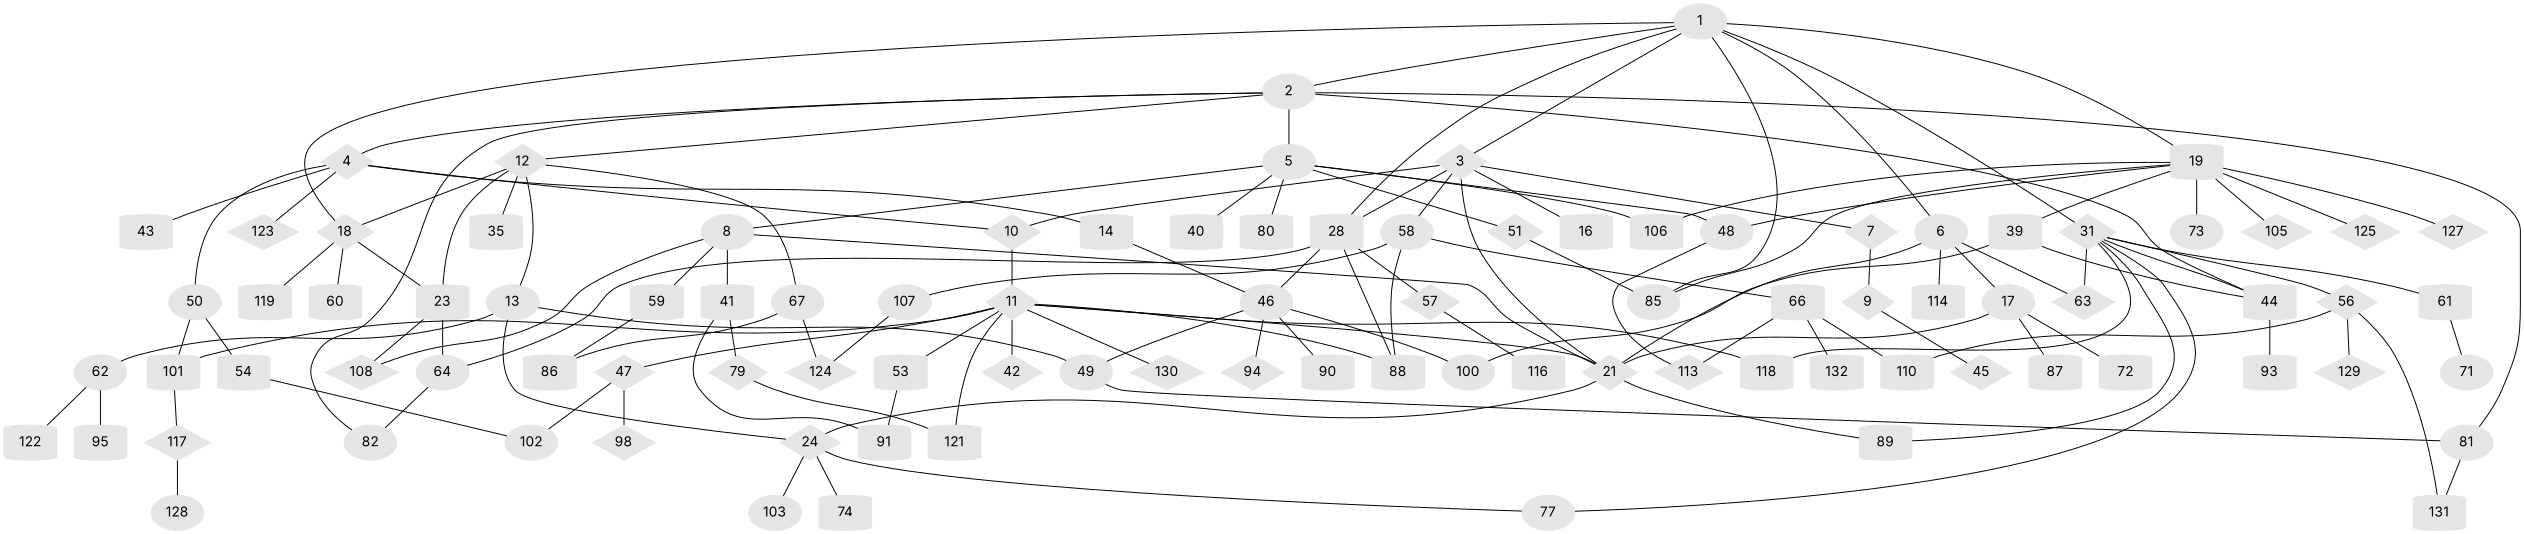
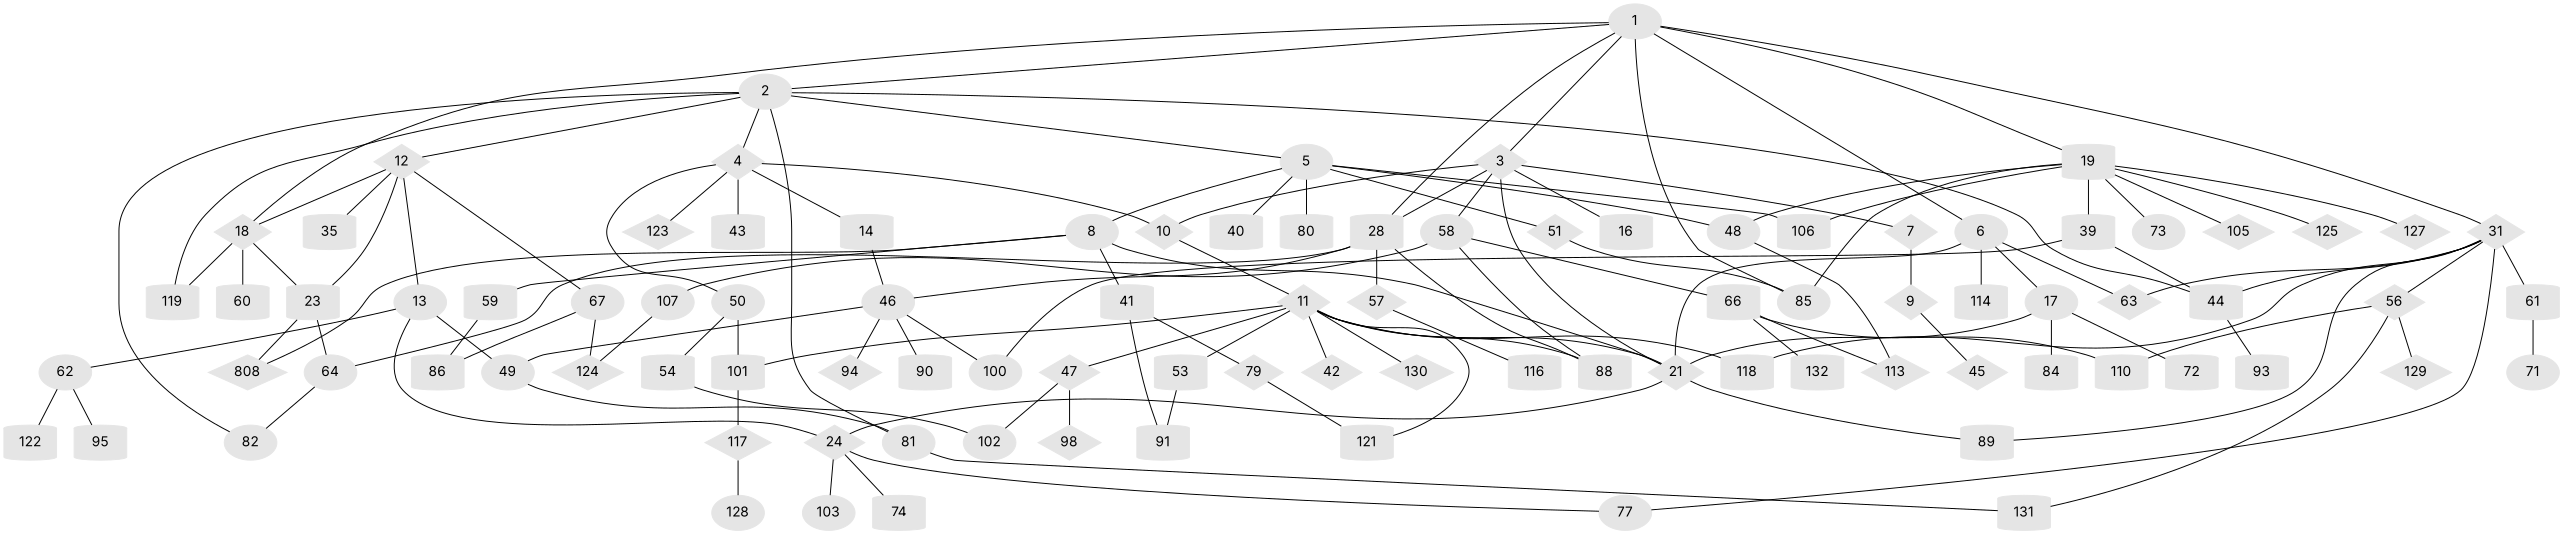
edge "2" -- "119": added
node "108": label "108" -> "808"
node "87": label "87" -> "84"
